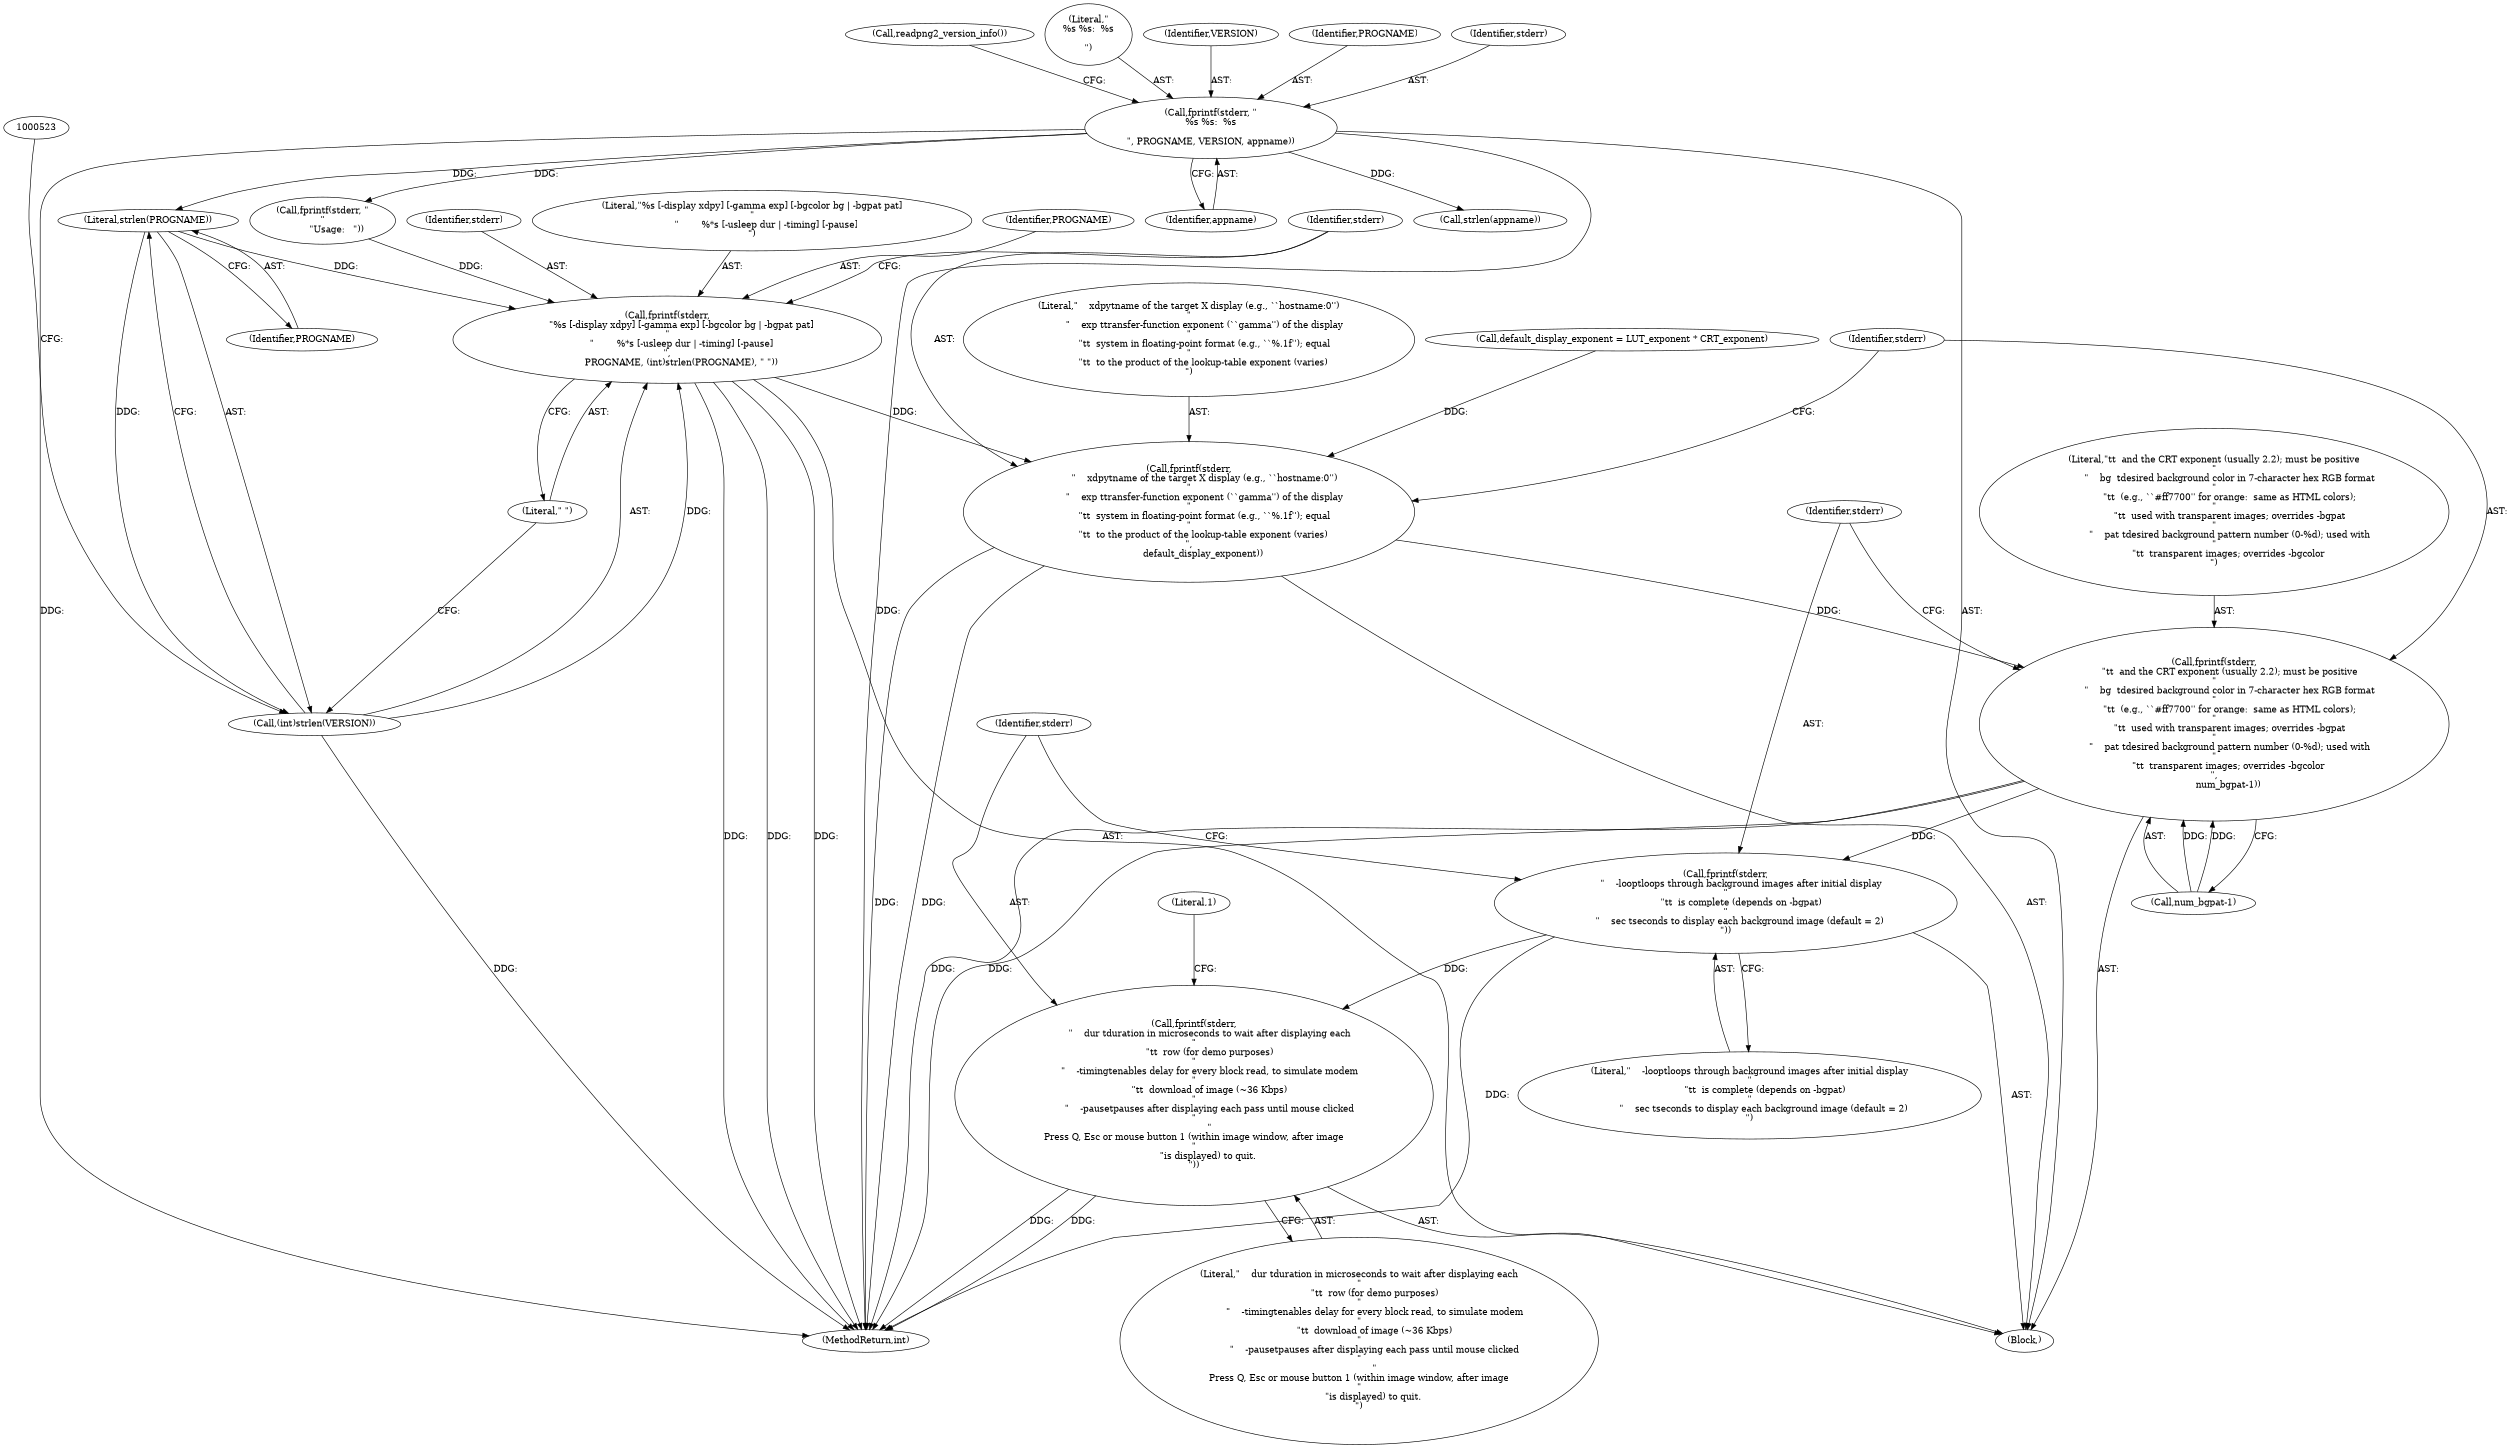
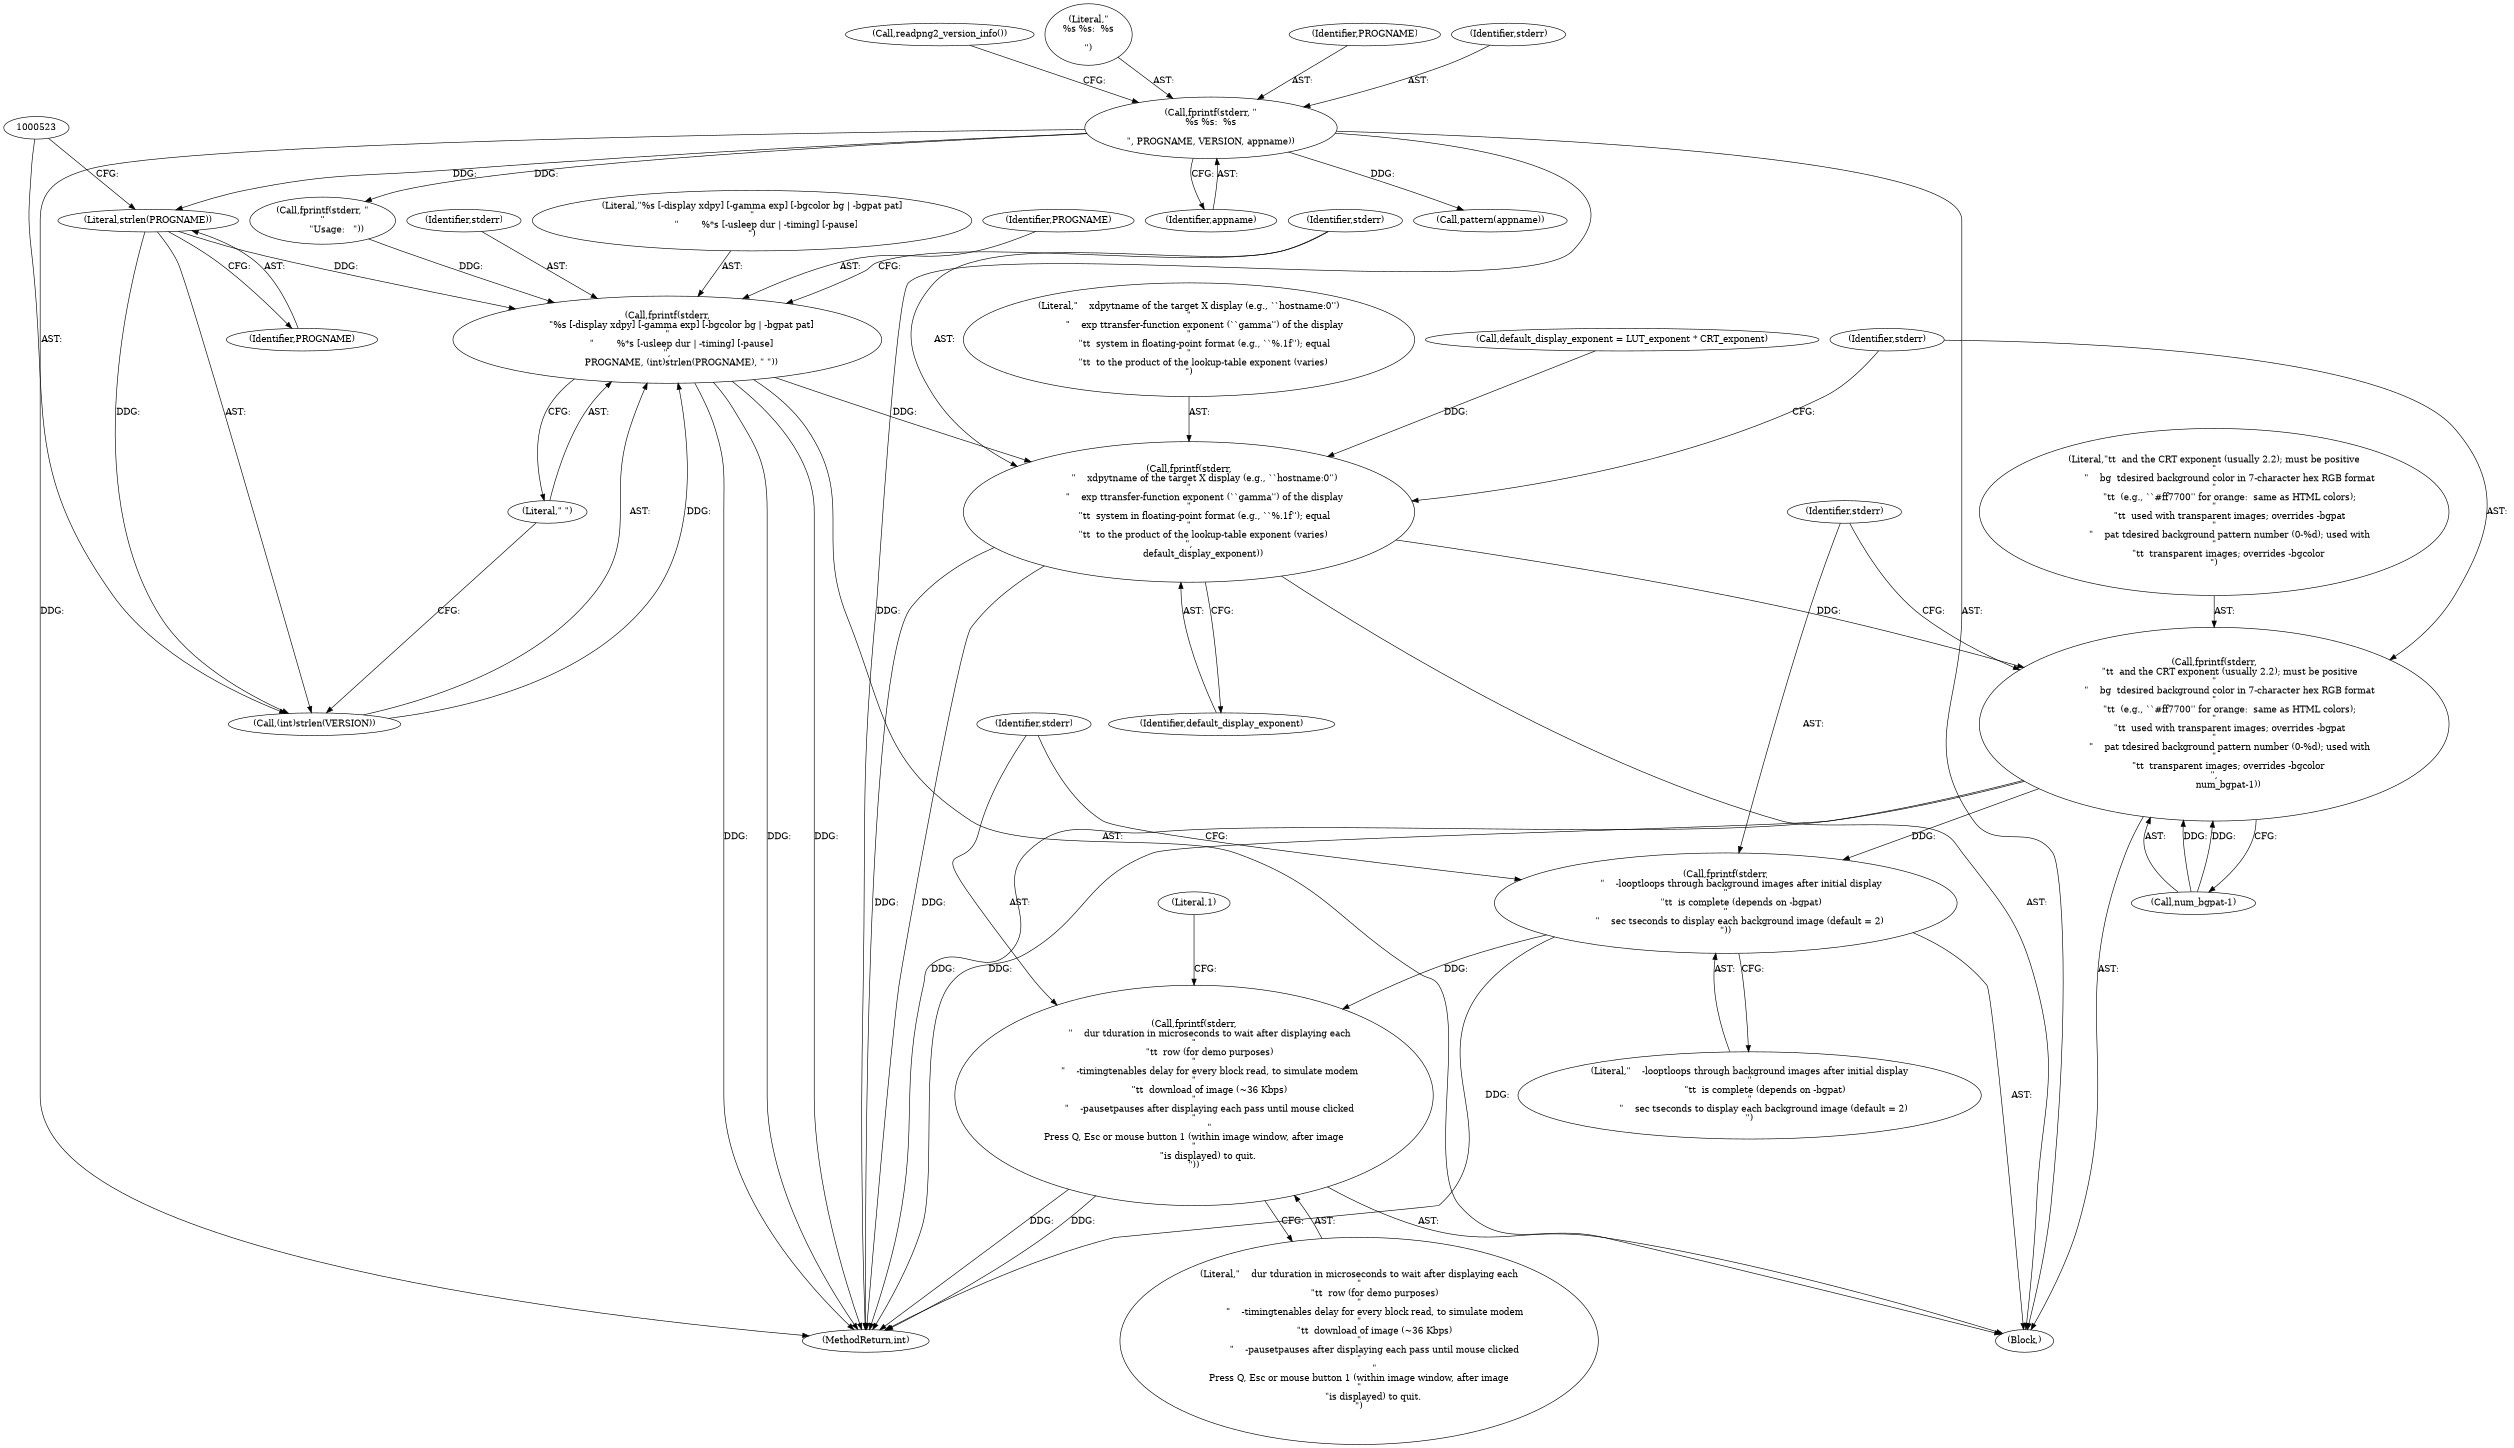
node "(Identifier,VERSION)": removed
node "(Call,strlen(appname))": label "(Call,strlen(appname))" -> "(Call,pattern(appname))"
edge "1000523" -> "(Call,(int)strlen(VERSION))": label "CFG: " -> "AST: "
edge "(Call,(int)strlen(VERSION))" -> "(Literal,strlen(PROGNAME))": now "1000523" -> "(Literal,strlen(PROGNAME))"
node "(Identifier,default_display_exponent)": added
edge "(Call,(int)strlen(VERSION))" -> "(MethodReturn,int)": removed, label "DDG:"
